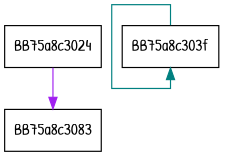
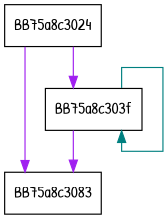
edge "BB75a8c3024" -> "BB75a8c303f": added
edge "BB75a8c303f" -> "BB75a8c3083": added
